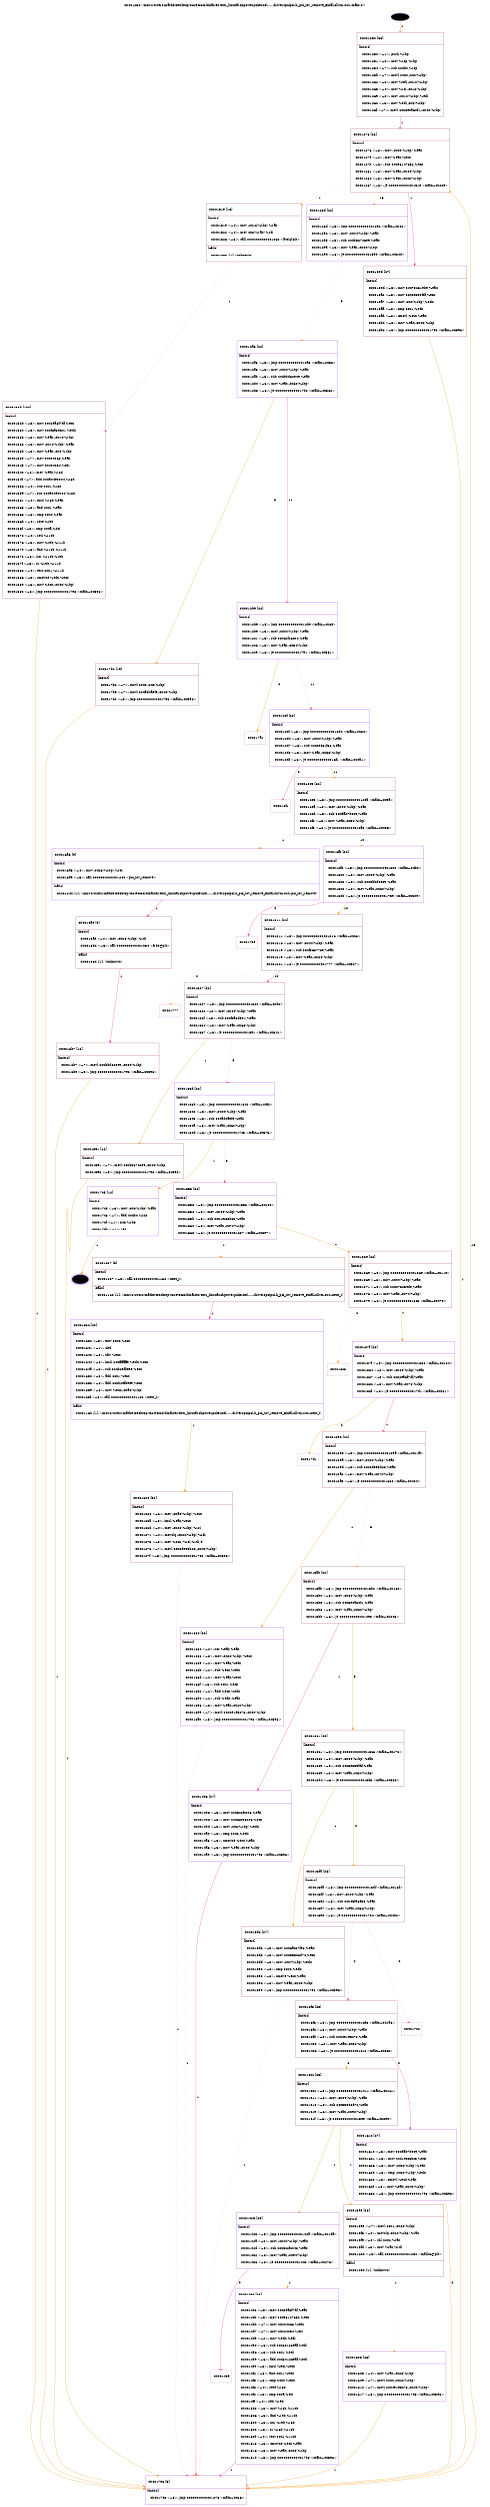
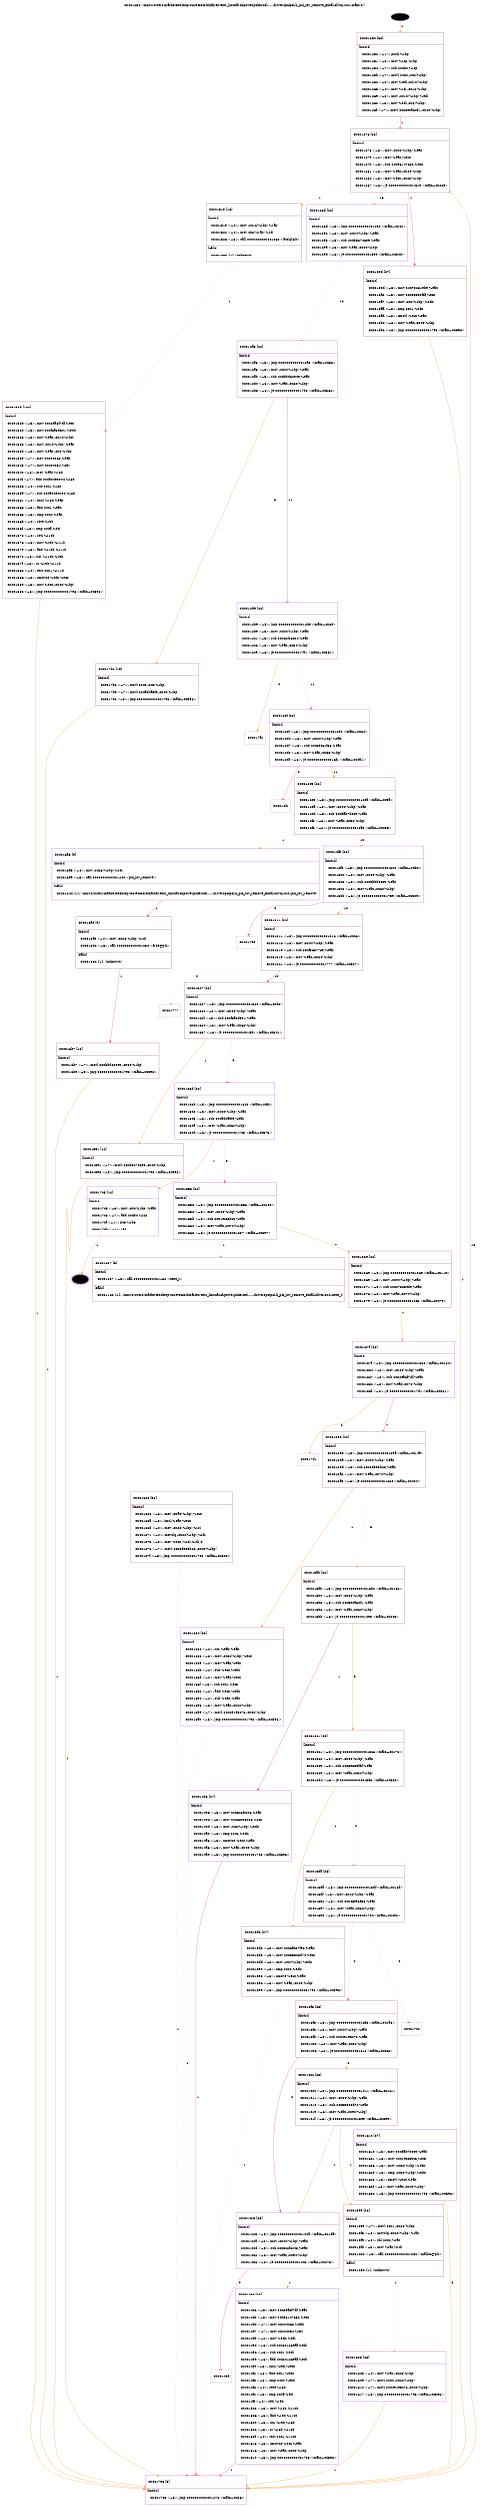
edge "0x40128d [22]" -> "0x4012a3 [22]": label " 5" -> " 12"
edge "0x4012cf [22]" -> "0x4012e5 [22]": arrowhead tee -> normal
node "0x40163c [40]": removed
node "0x4016c3": removed
edge "0x4016b7 [12]" -> "0x4017e8 [5]": arrowhead normal -> tee
edge "0x4013c1 [25]" -> "0x4013da [25]": style solid -> dotted
edge "0x4013c1 [25]" -> "0x4015d3 [27]": arrowhead normal -> tee
edge "0x4013f3 [25]" -> "0x40161c [27]": now "0x4013f3 [25]" -> "0x401425 [25]"
